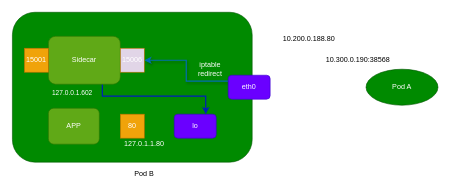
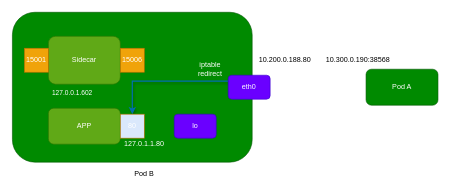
node "10.200.0.188.80": moved (309, 39) -> (285, 60)
node "15006": fillcolor #e1d5e7 -> #f0a30a
edge "eth0" -> "15006": now "eth0" -> "80"
node "Pod A": shape ellipse -> rounded rectangle
edge "Sidecar" -> "lo": removed
node "APP": size 51x36 -> 72x36
node "80": fillcolor #f0a30a -> #dae8fc
